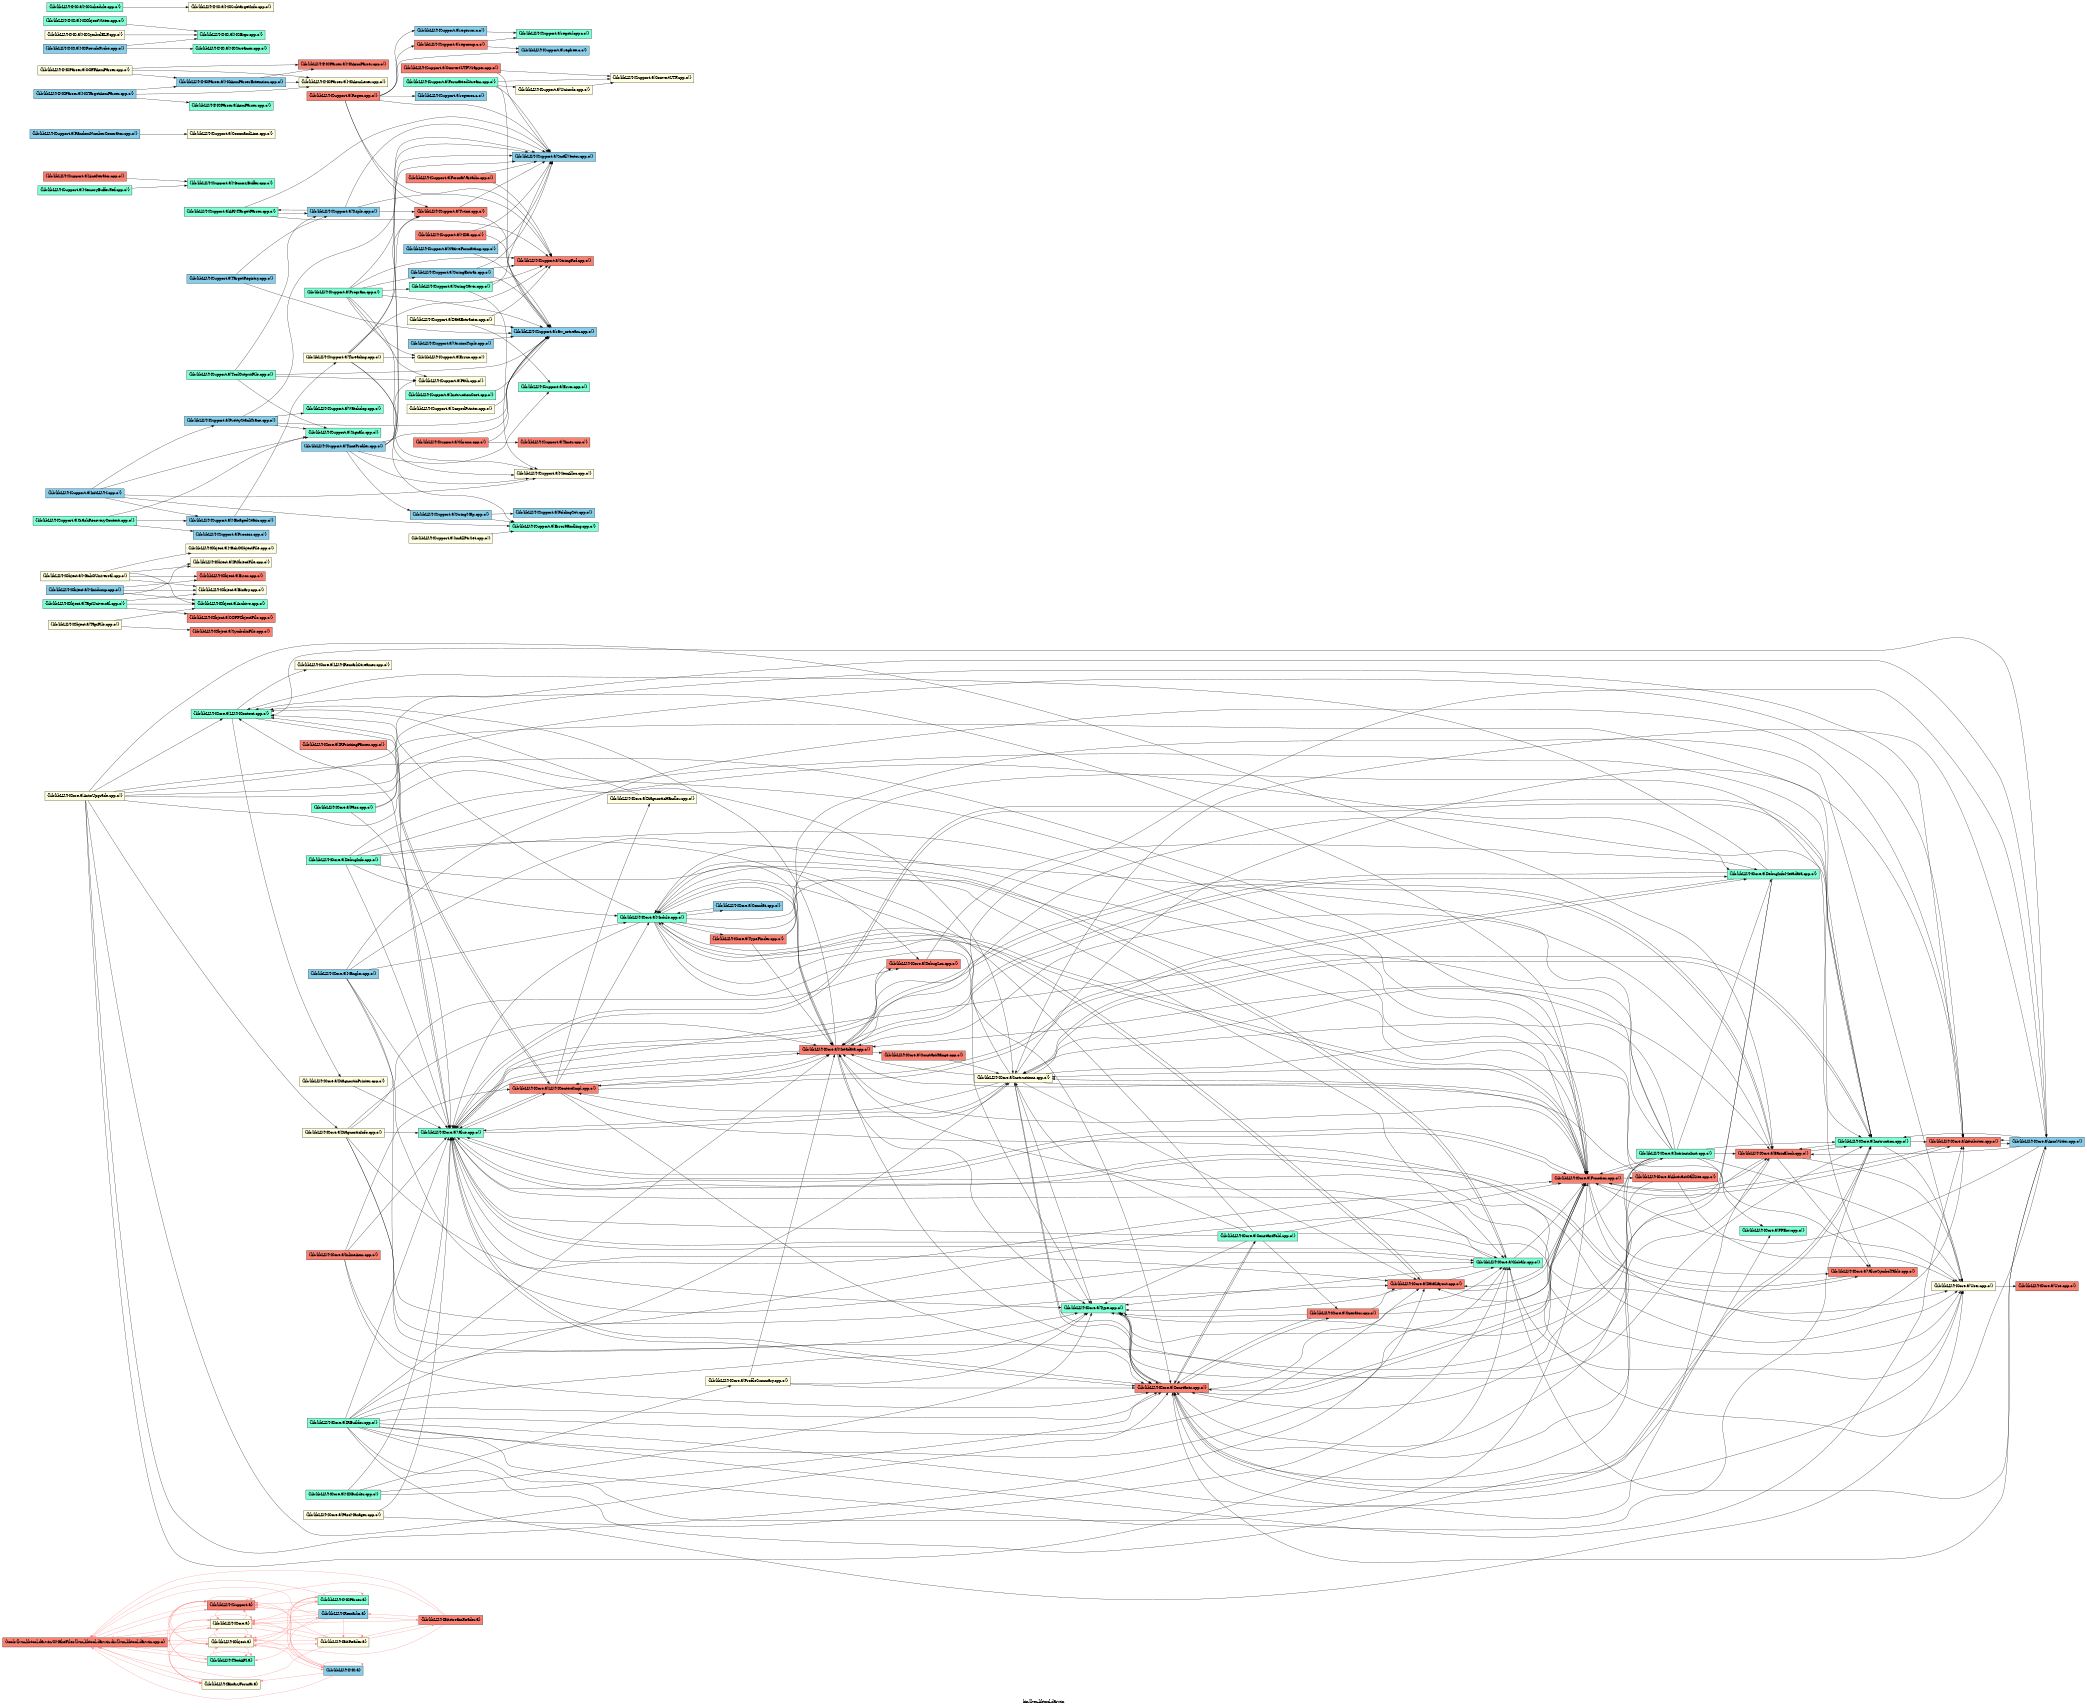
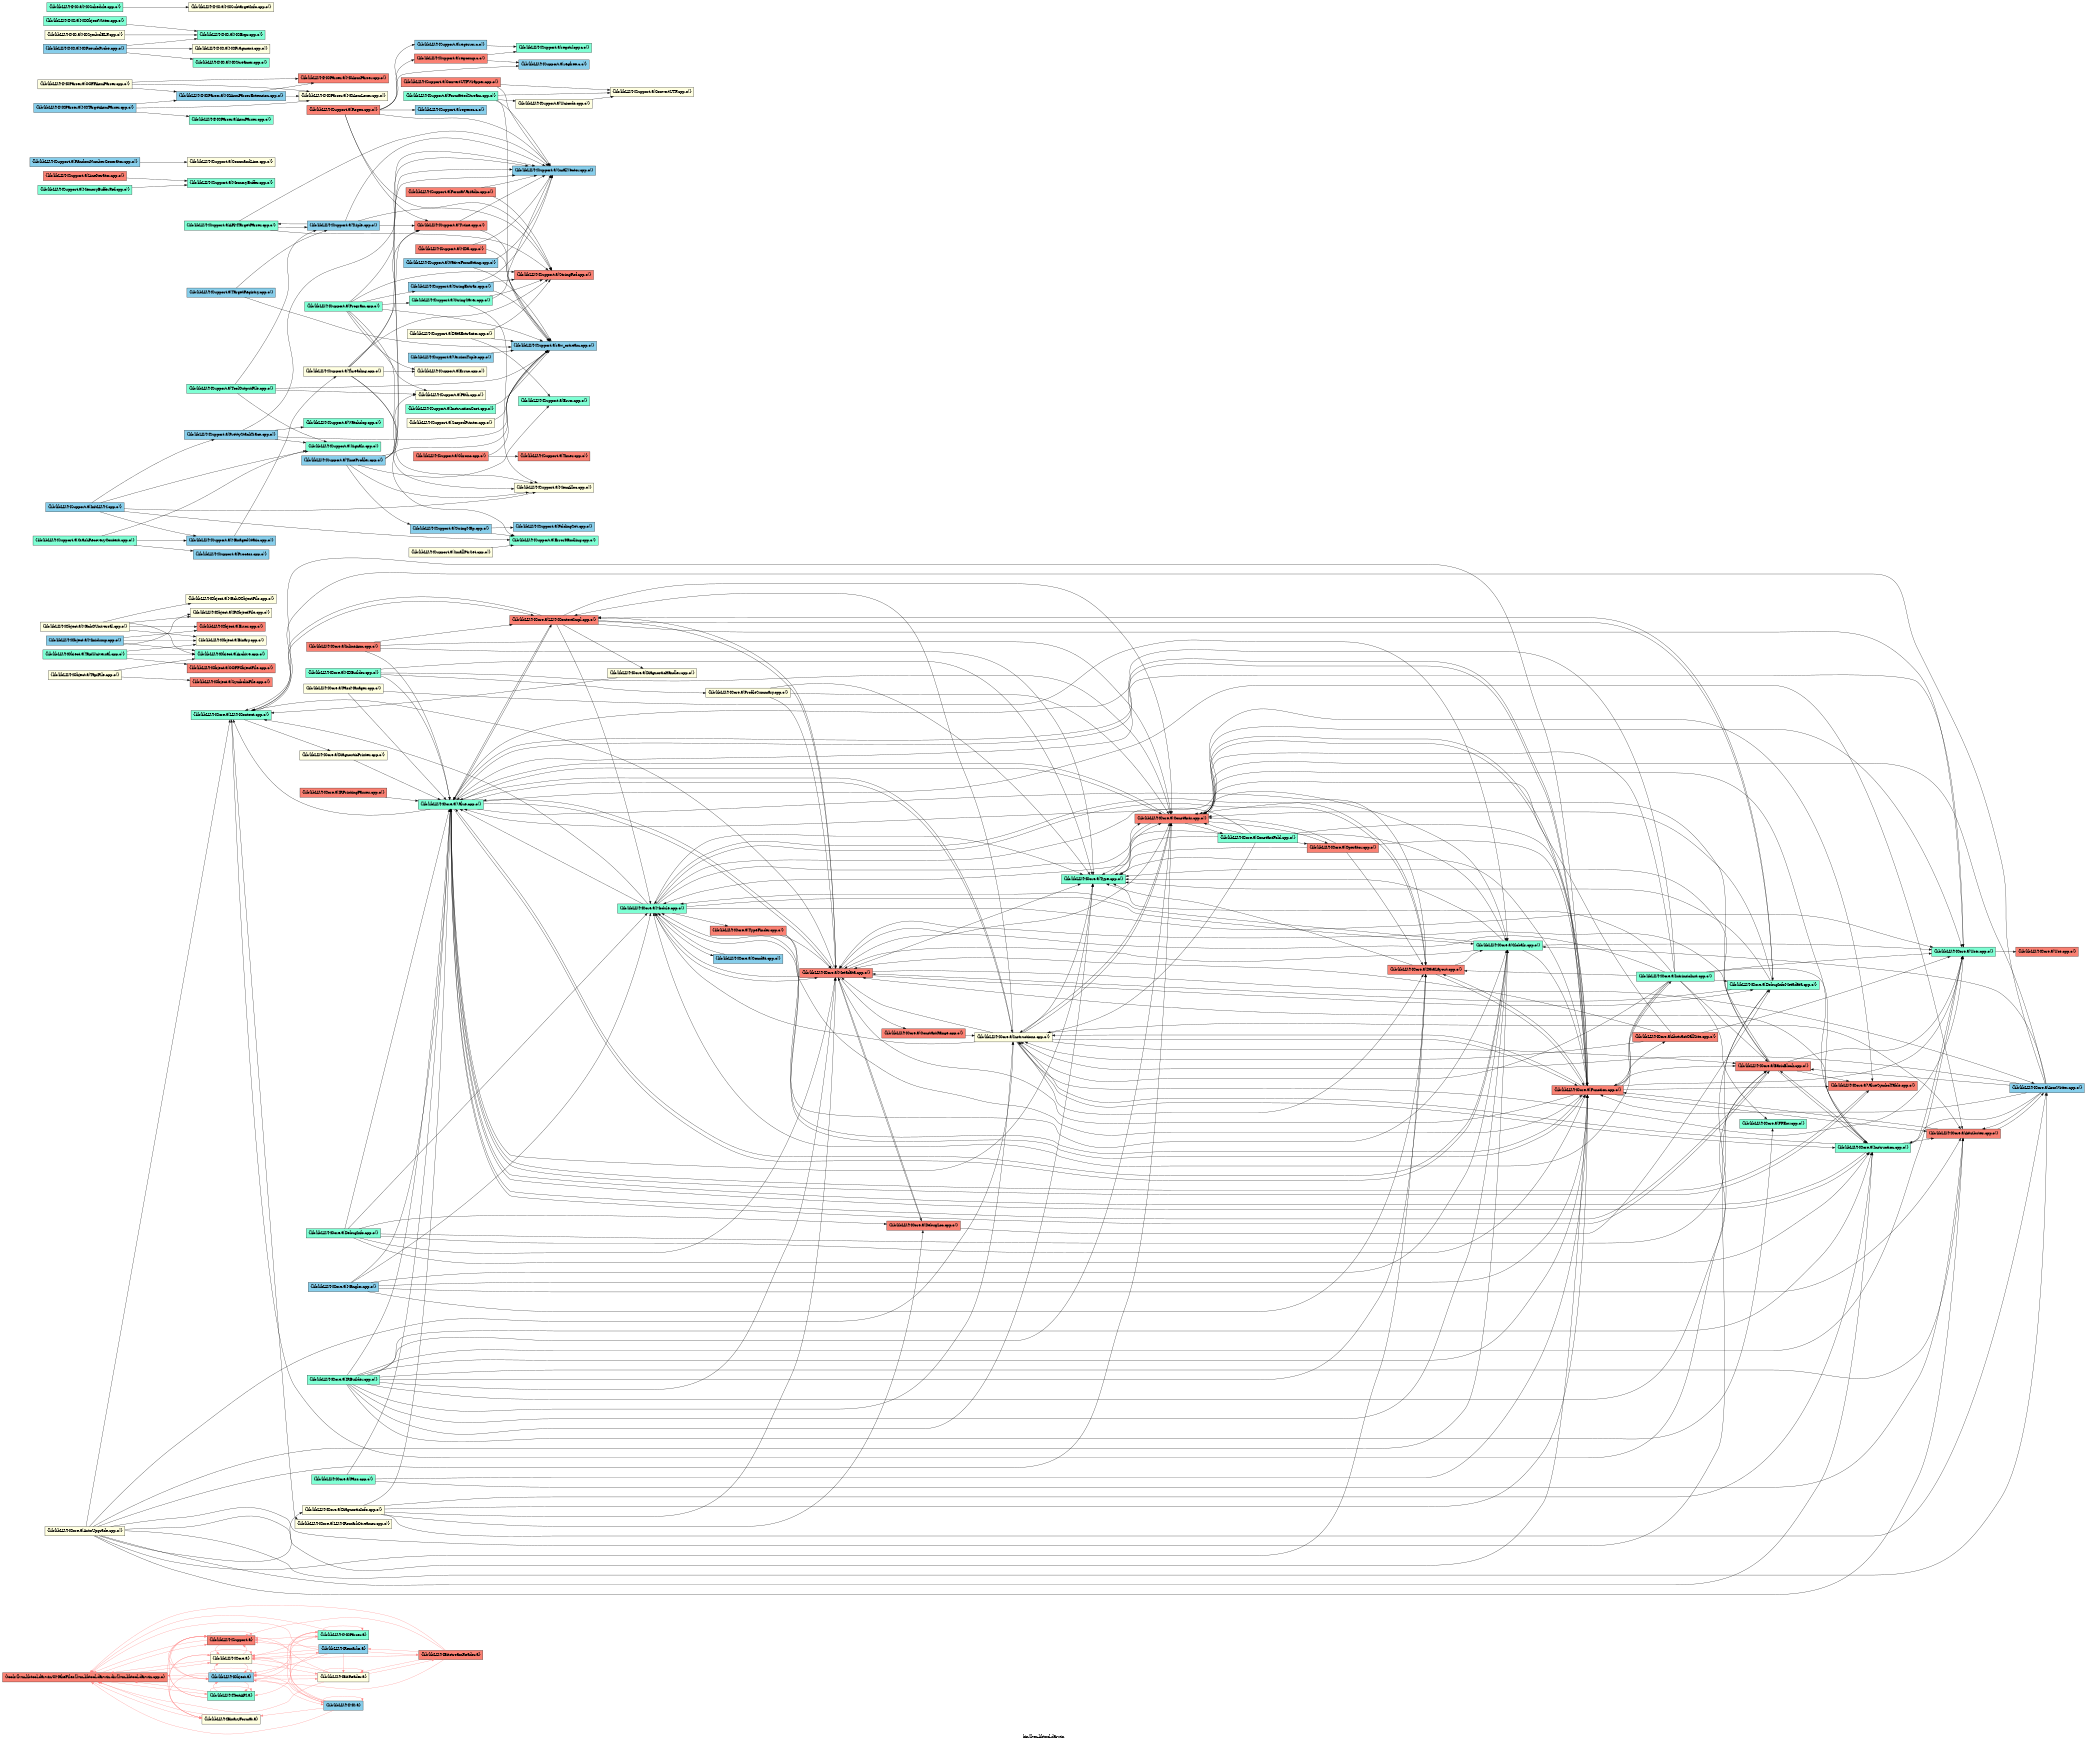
node "{lib/libLLVMMC.a(MCFragment.cpp.o)}": added
node "{lib/libLLVMCore.a(User.cpp.o)}": fillcolor lightyellow -> aquamarine
edge "{lib/libLLVMCore.a(Instruction.cpp.o)}" -> "{lib/libLLVMCore.a(Constants.cpp.o)}": removed
node "{lib/libLLVMObject.a}": fillcolor lightyellow -> skyblue
